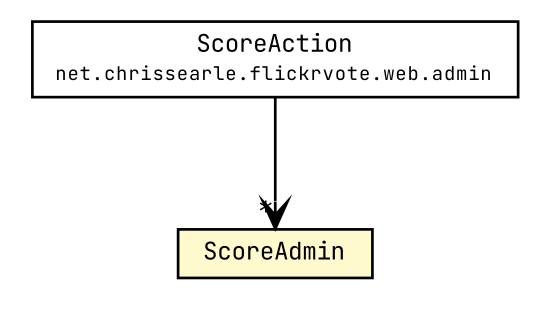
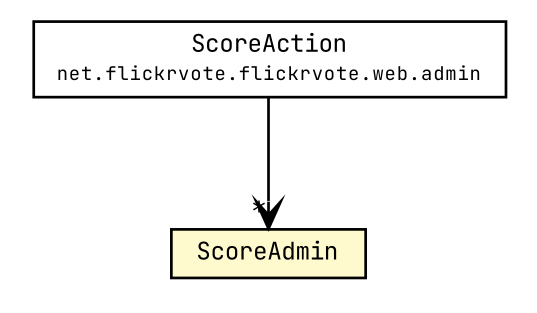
node "ScoreAction": text "net.chrissearle.flickrvote.web.admin" -> "net.flickrvote.flickrvote.web.admin"
